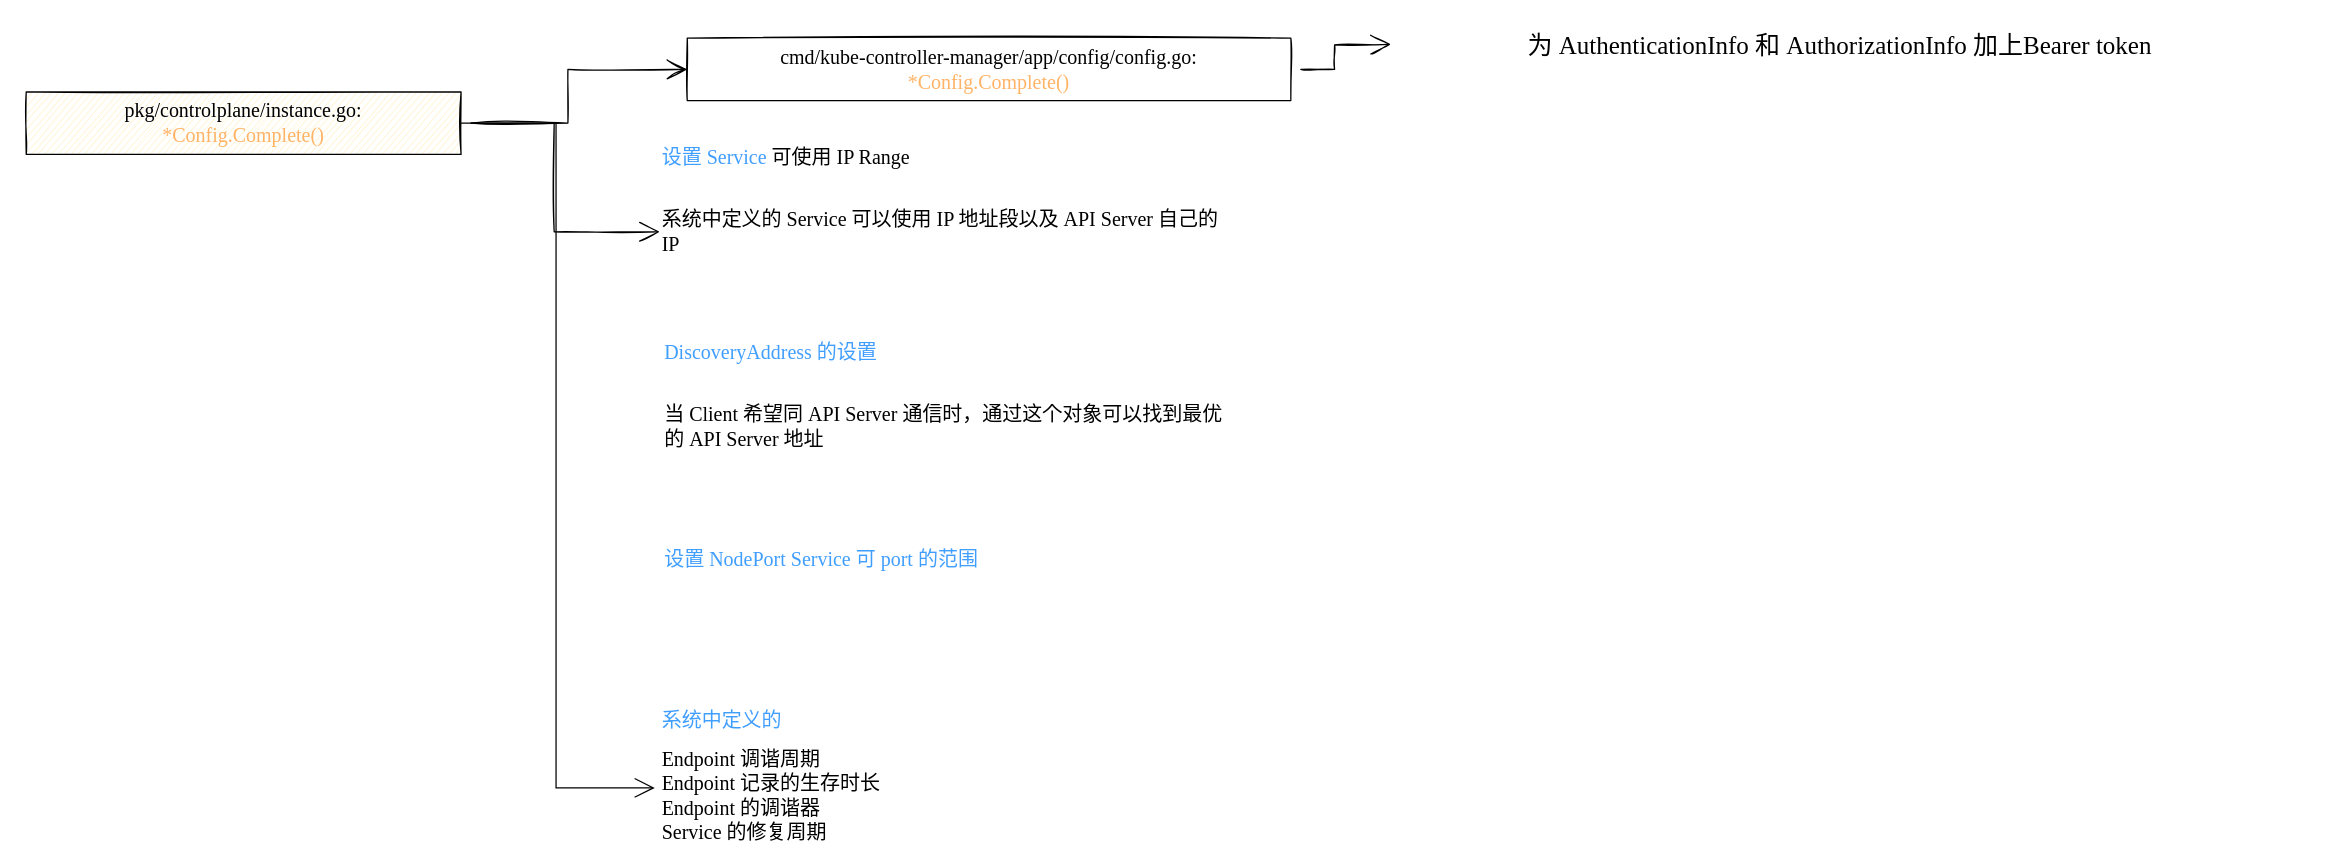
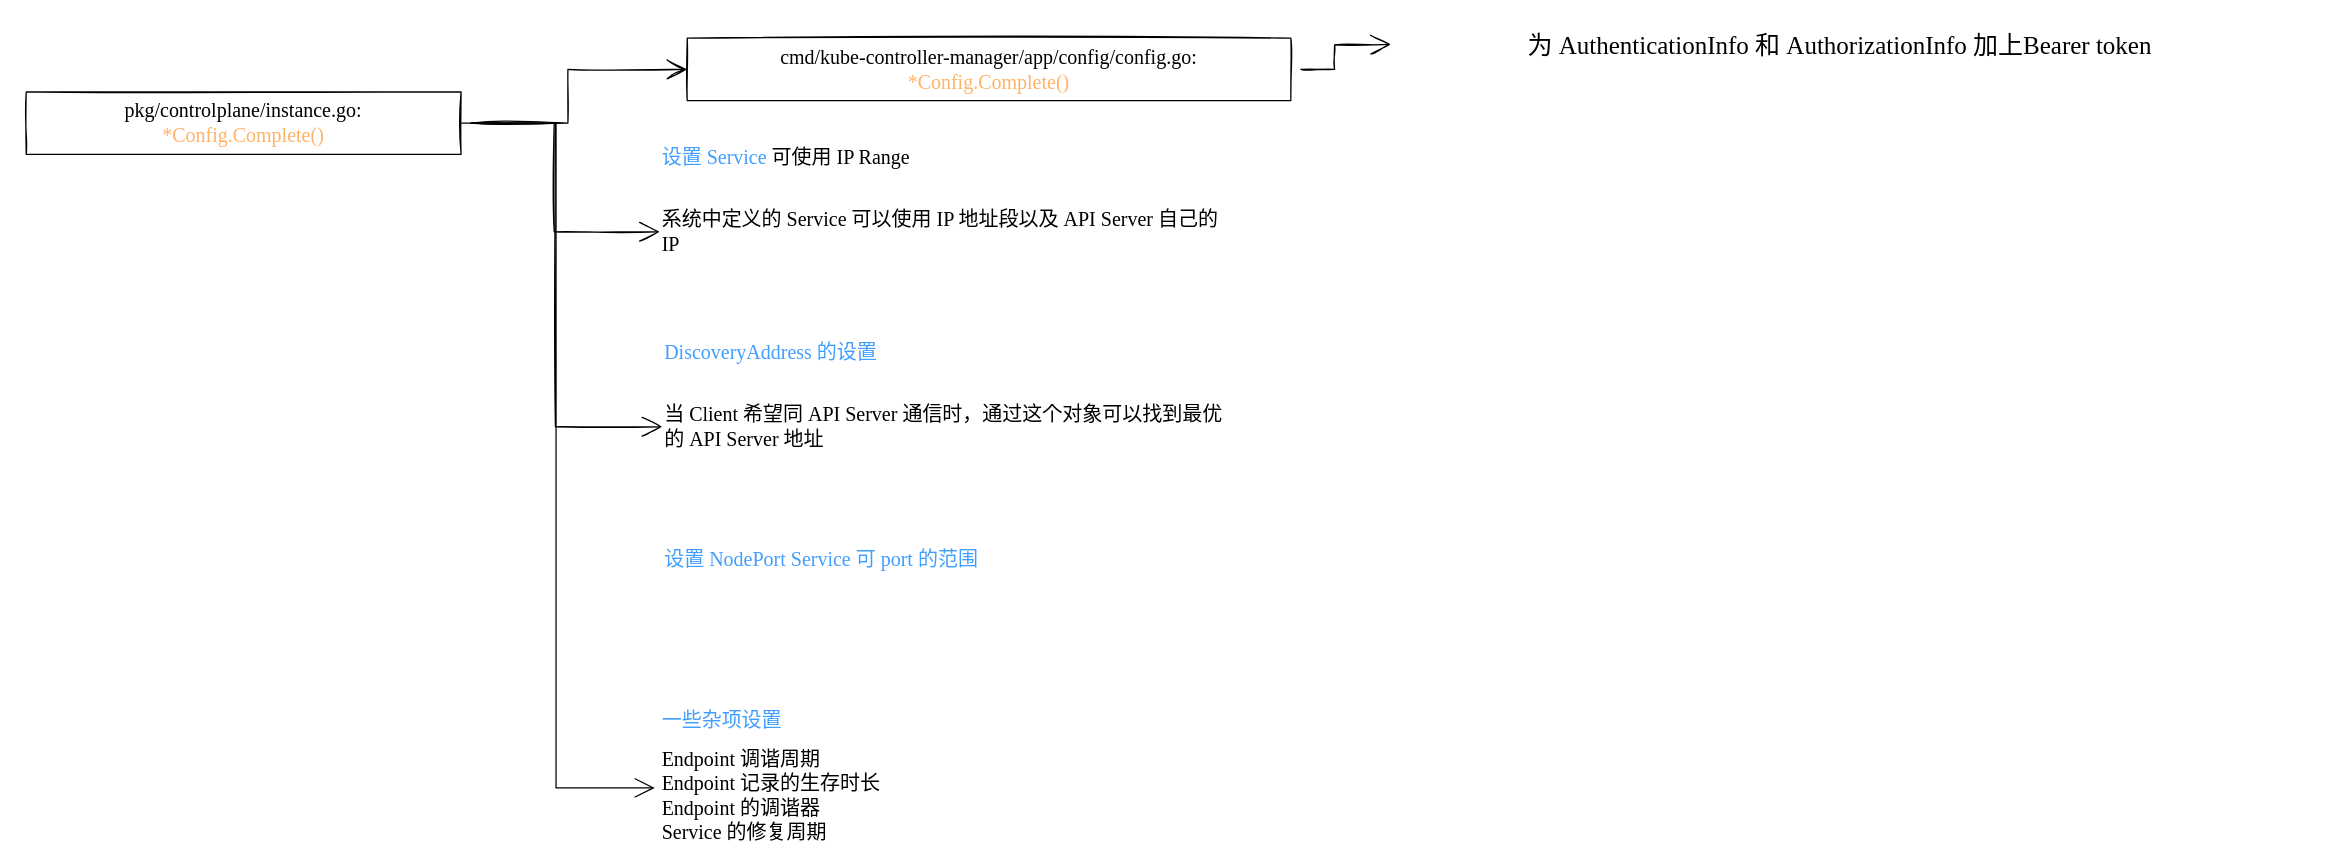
node "pkg/controlplane/instance.go:*Config.Complete()": fillcolor #fff2cc -> #ffffff
edge "pkg/controlplane/instance.go:*Config.Complete()" -> "当 Client 希望同 API Server 通信时，通过这个对象可以找到最优的 API Server 地址": added
node "系统中定义的": label "系统中定义的" -> "一些杂项设置"
